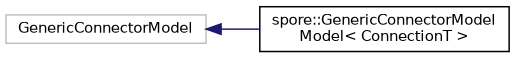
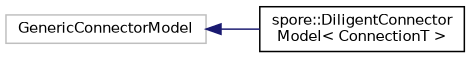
node "spore::GenericConnectorModel Model< ConnectionT >": label "spore::GenericConnectorModel Model< ConnectionT >" -> "spore::DiligentConnector Model< ConnectionT >"
